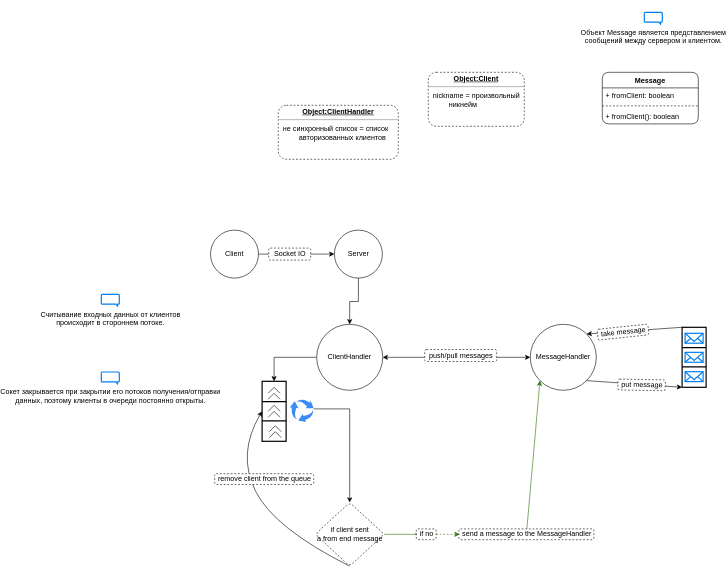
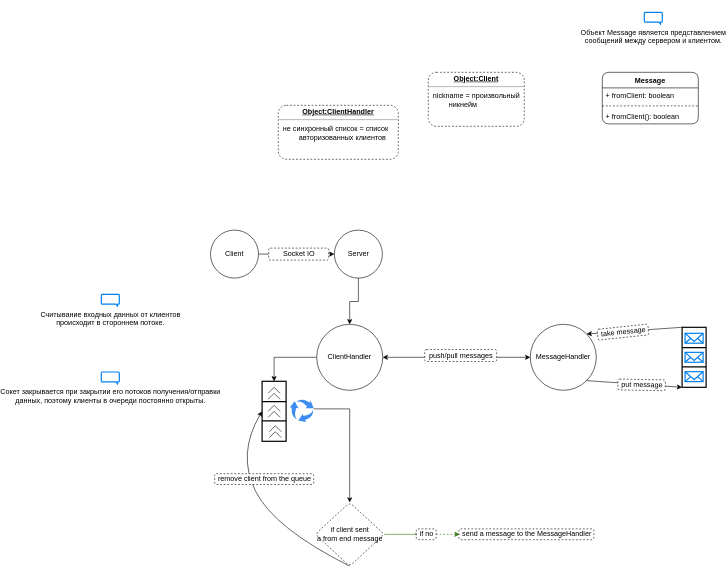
node "Socket IO": size 42x12 -> 60x12
edge "send a message to the MessageHandler" -> "MessageHandler": removed
